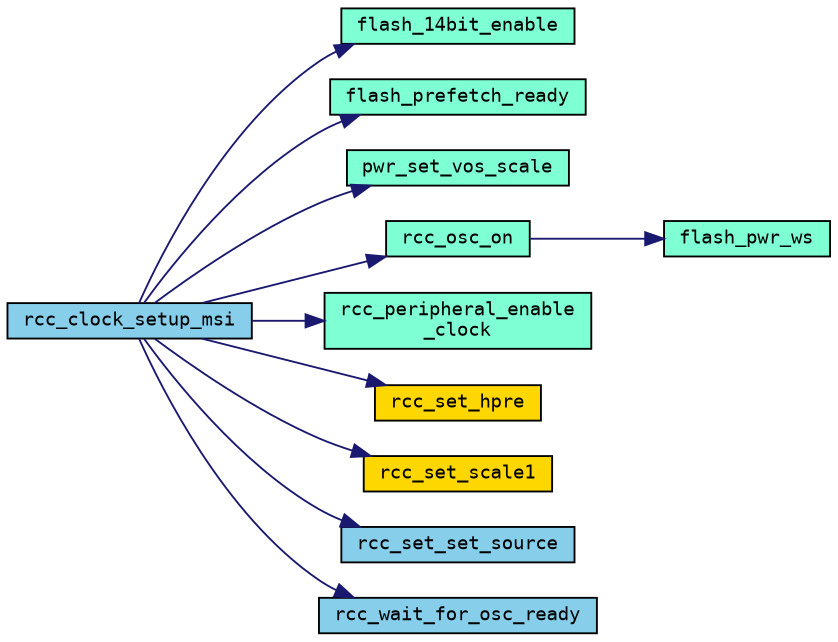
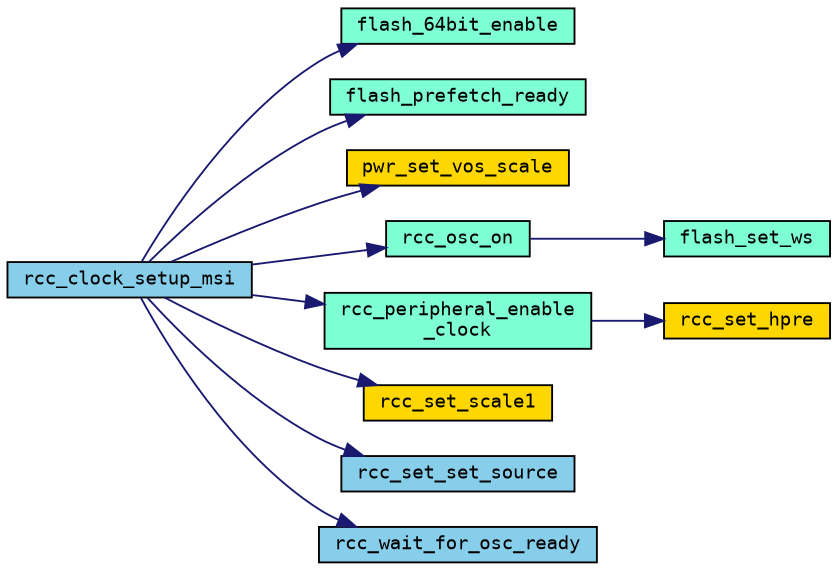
node "flash_14bit_enable": label "flash_14bit_enable" -> "flash_64bit_enable"
node "pwr_set_vos_scale": fillcolor aquamarine -> gold
node "flash_pwr_ws": label "flash_pwr_ws" -> "flash_set_ws"
edge "rcc_clock_setup_msi" -> "rcc_set_hpre": now "rcc_peripheral_enable _clock" -> "rcc_set_hpre"
